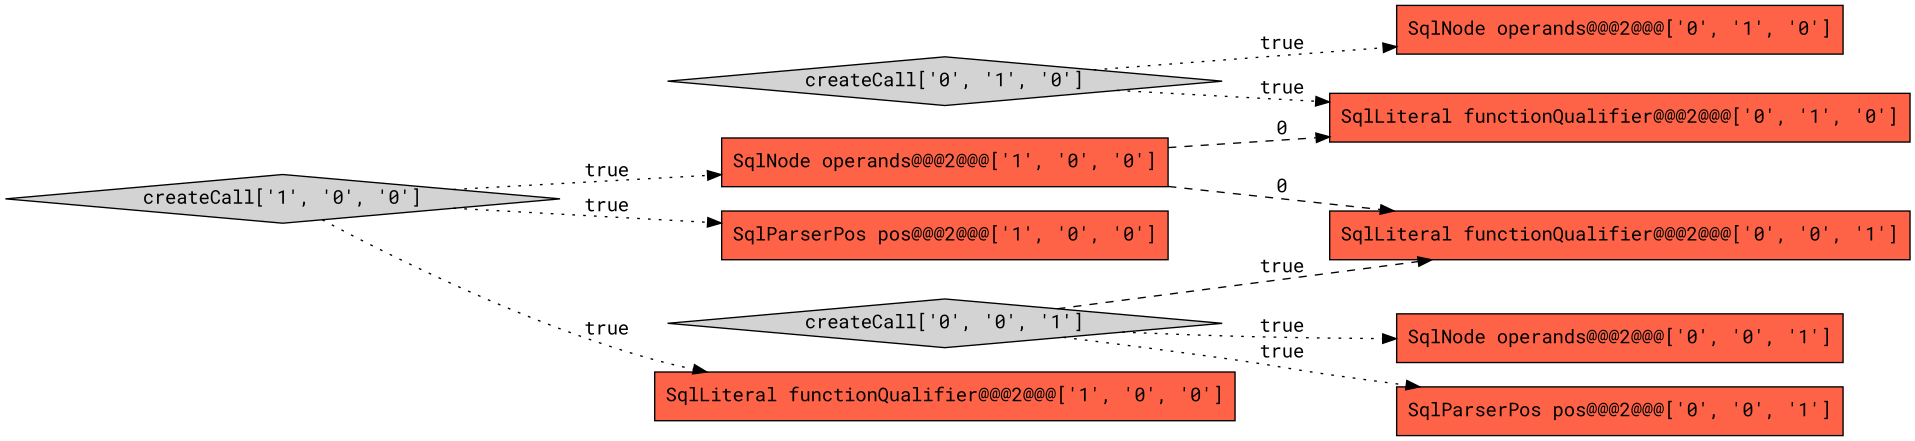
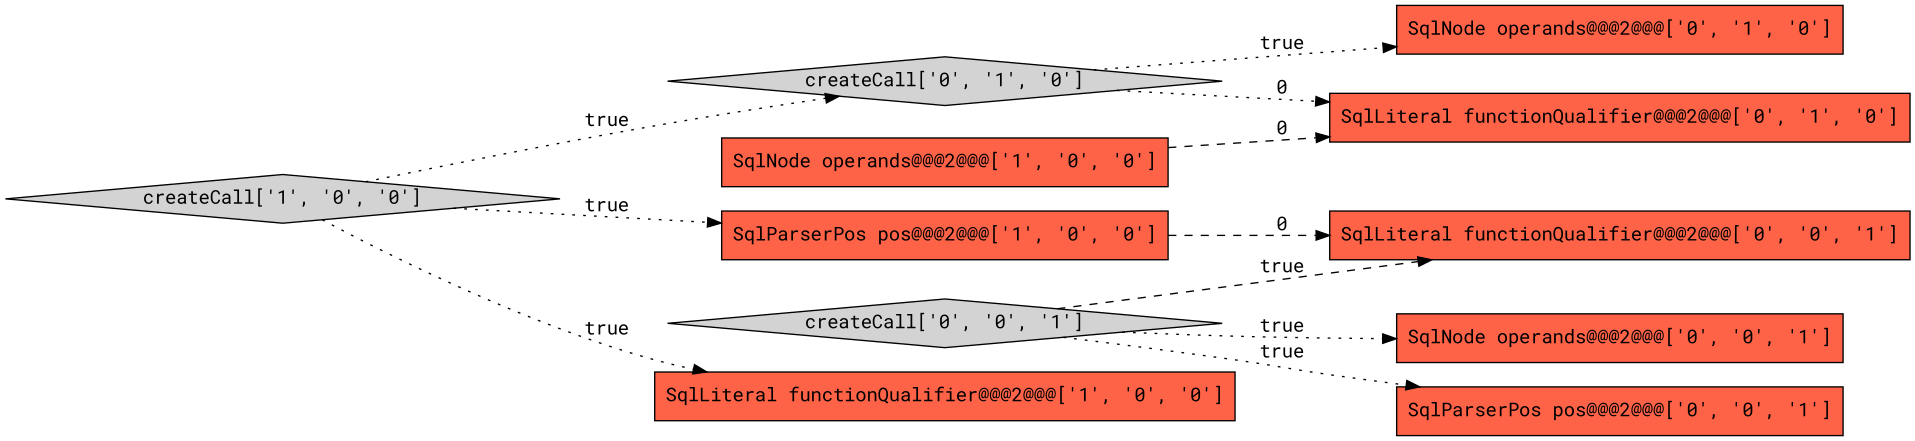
edge "createCall['0', '1', '0']" -> "SqlLiteral functionQualifier@@@2@@@['0', '1', '0']": label "true" -> "0"
edge "createCall['1', '0', '0']" -> "SqlNode operands@@@2@@@['1', '0', '0']": now "createCall['1', '0', '0']" -> "createCall['0', '1', '0']"
edge "SqlNode operands@@@2@@@['1', '0', '0']" -> "SqlLiteral functionQualifier@@@2@@@['0', '0', '1']": now "SqlParserPos pos@@@2@@@['1', '0', '0']" -> "SqlLiteral functionQualifier@@@2@@@['0', '0', '1']"
